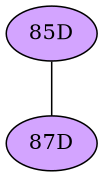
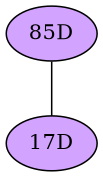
node "87D": label "87D" -> "17D"
